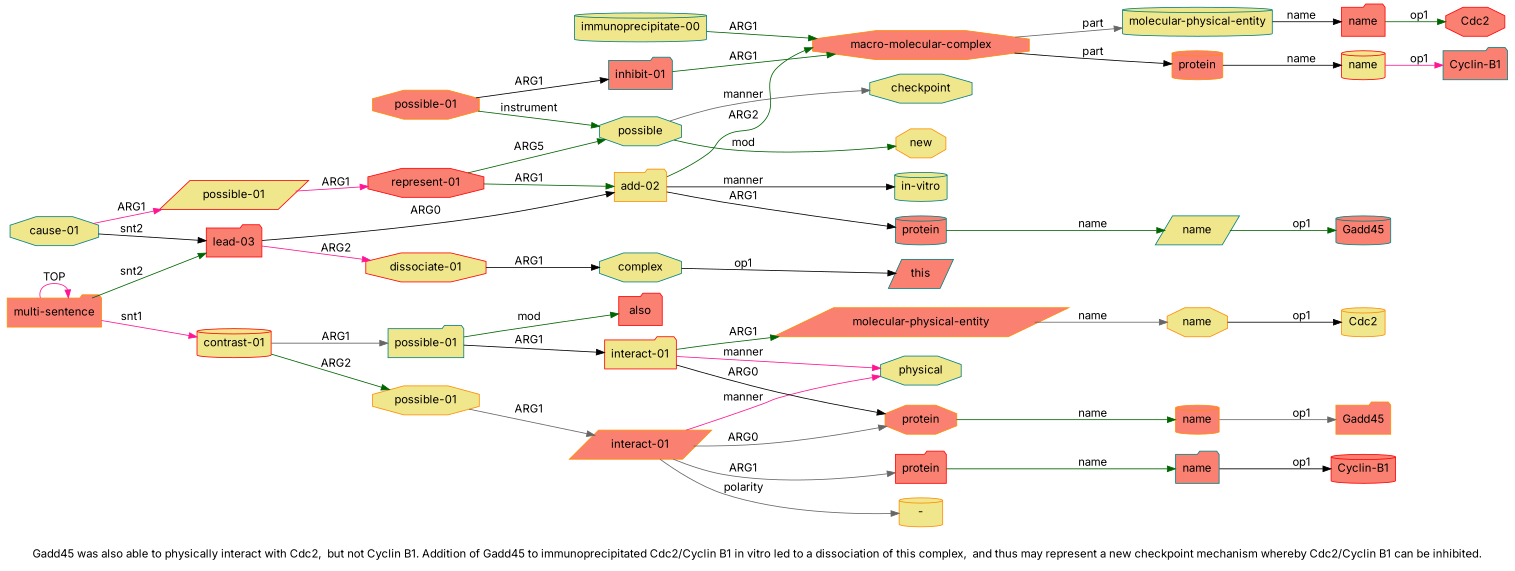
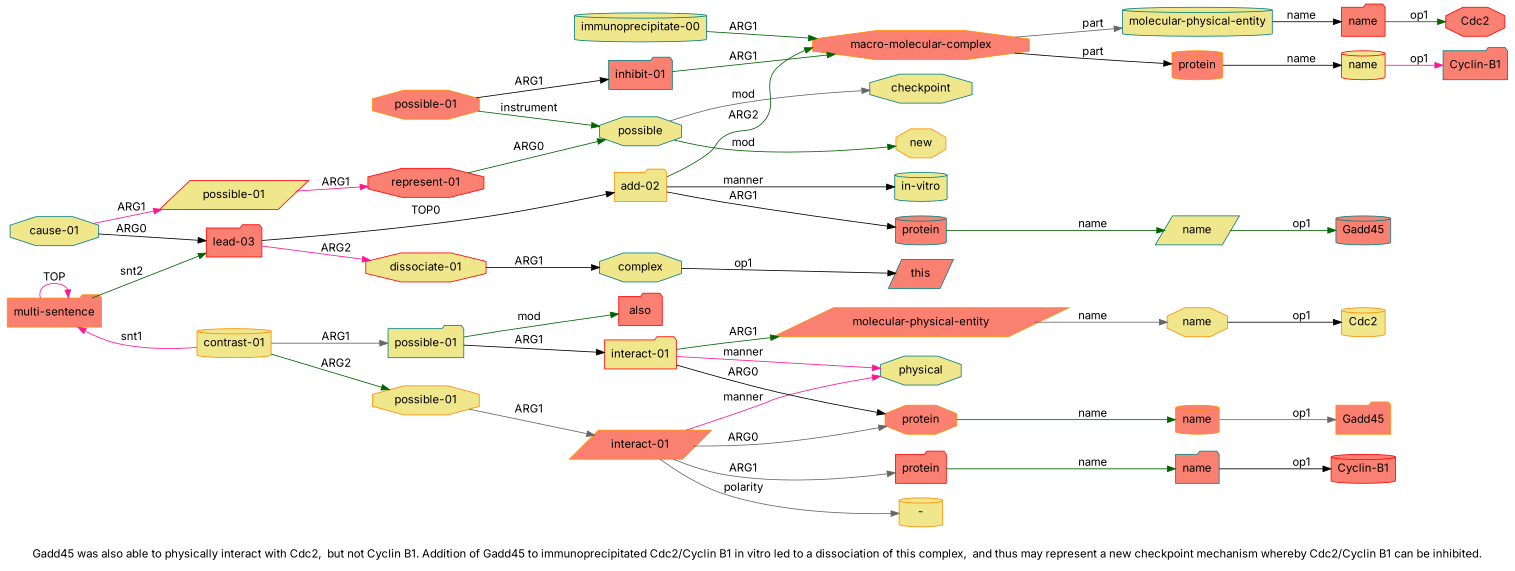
edge "possible" -> "checkpoint": label "manner" -> "mod"
edge "represent-01" -> "possible": label "ARG5" -> "ARG0"
edge "represent-01" -> "add-02": removed, label "ARG1"
edge "lead-03" -> "add-02": label "ARG0" -> "TOP0"
edge "cause-01" -> "lead-03": label "snt2" -> "ARG0"
edge "multi-sentence" -> "contrast-01": reversed
node "contrast-01": color red -> darkorange
